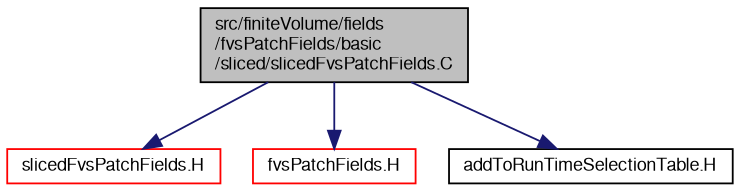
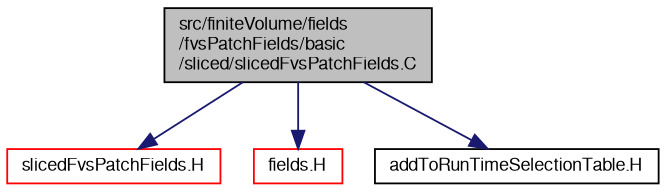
node "fvsPatchFields.H": label "fvsPatchFields.H" -> "fields.H"
